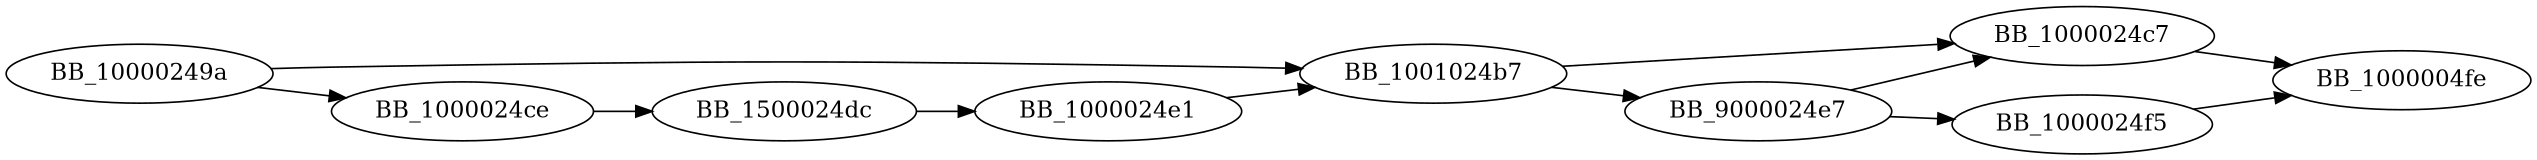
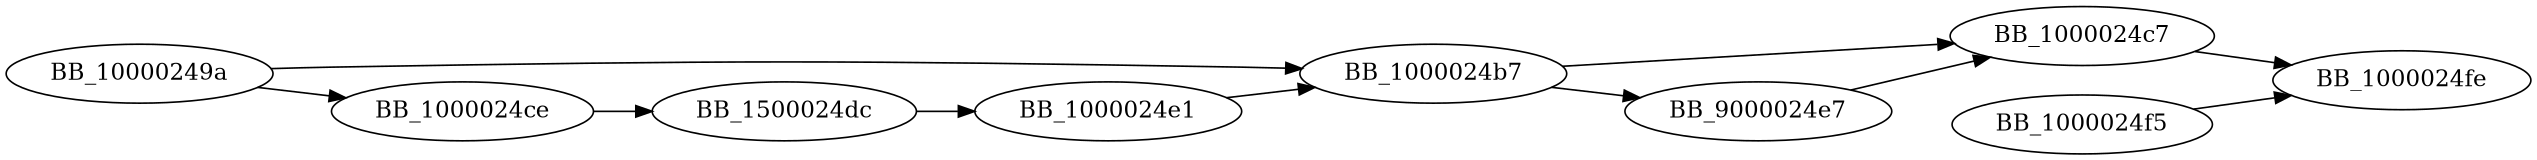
node "BB_1001024b7": label "BB_1001024b7" -> "BB_1000024b7"
node "BB_1000004fe": label "BB_1000004fe" -> "BB_1000024fe"
edge "BB_9000024e7" -> "BB_1000024f5": removed
